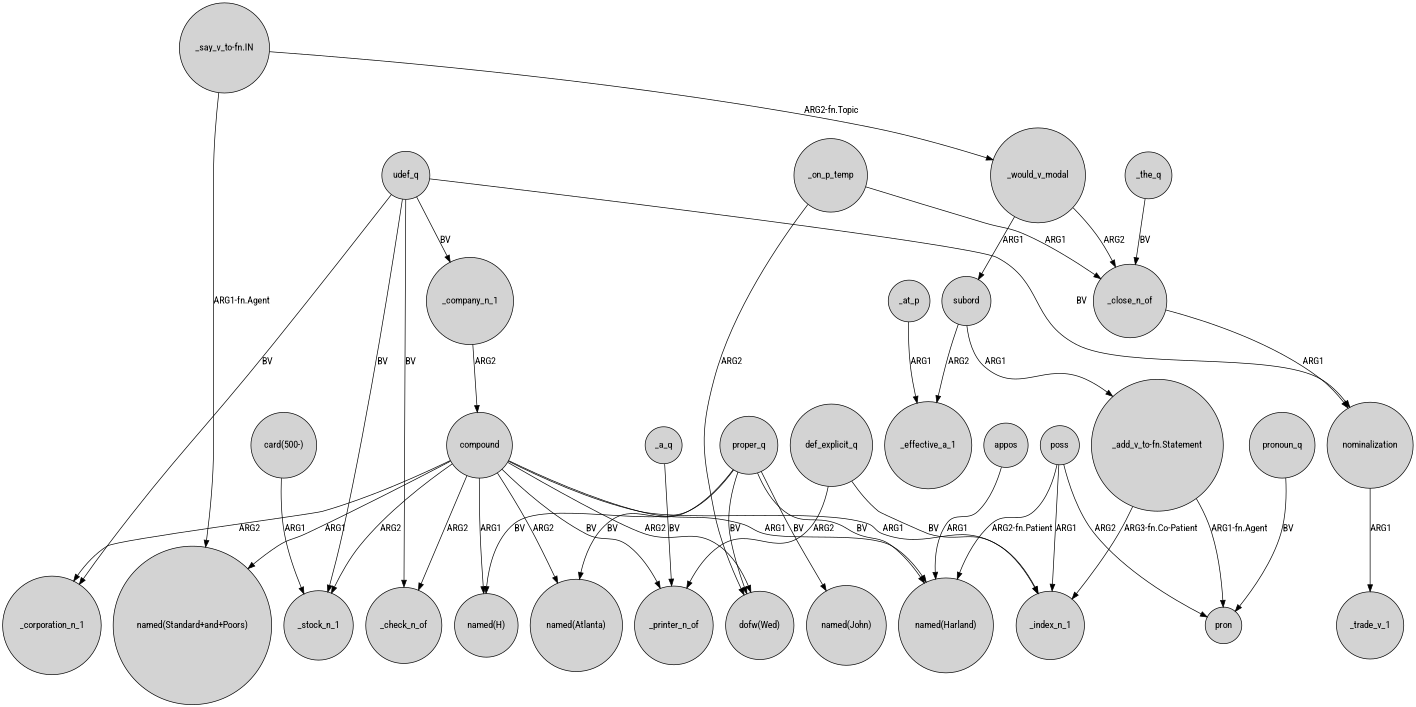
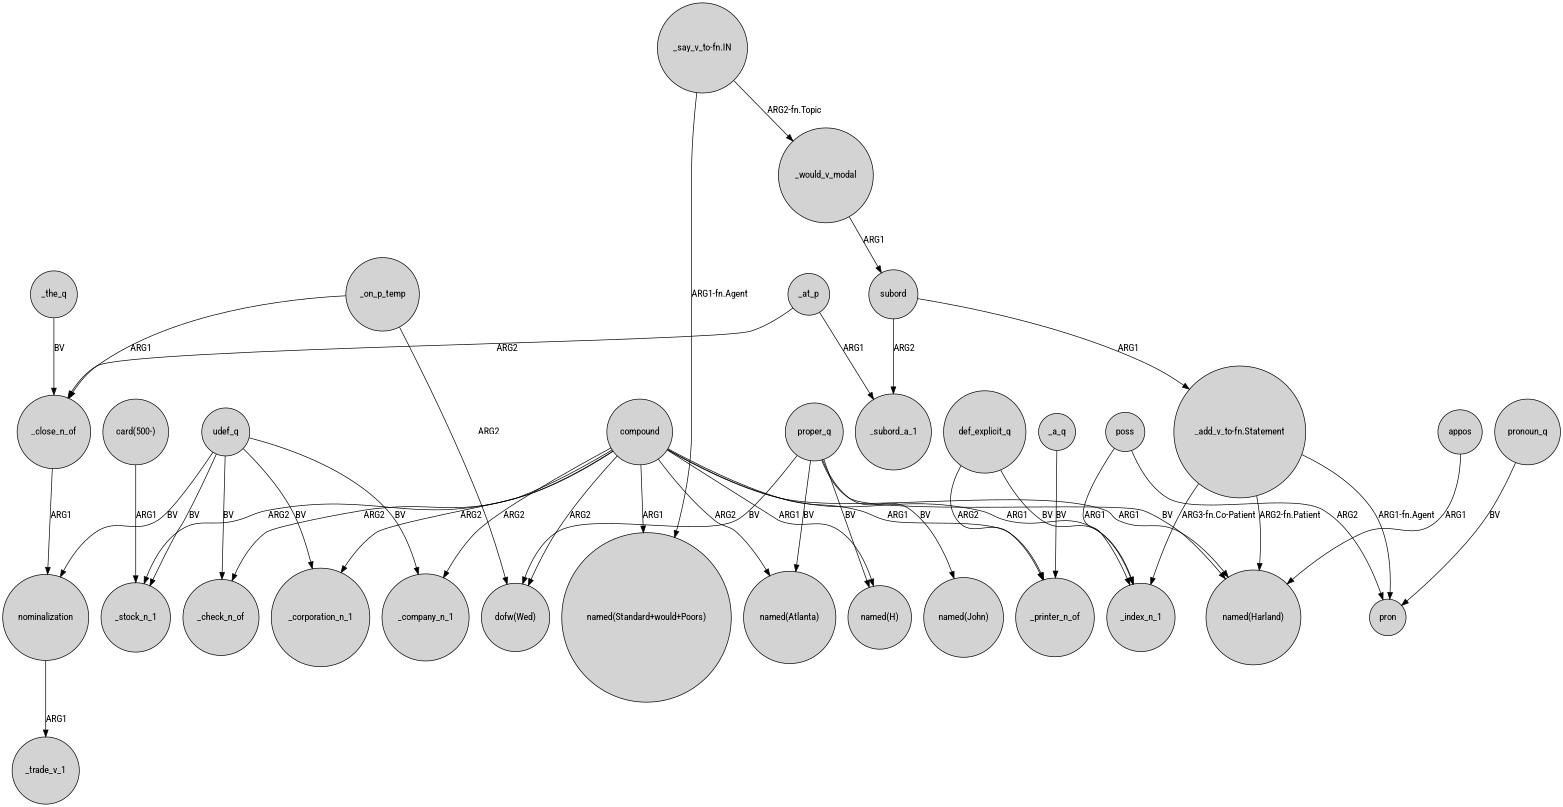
edge "_would_v_modal" -> "_close_n_of": now "_at_p" -> "_close_n_of"
edge "_company_n_1" -> "compound": reversed
node "_effective_a_1": label "_effective_a_1" -> "_subord_a_1"
edge "poss" -> "named(Harland)": now "_add_v_to-fn.Statement" -> "named(Harland)"
edge "compound" -> "_printer_n_of": label "BV" -> "ARG1"
node "named(Standard+and+Poors)": label "named(Standard+and+Poors)" -> "named(Standard+would+Poors)"
